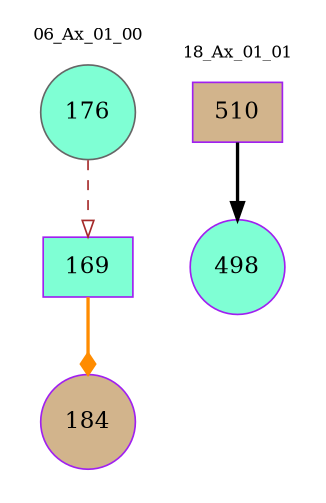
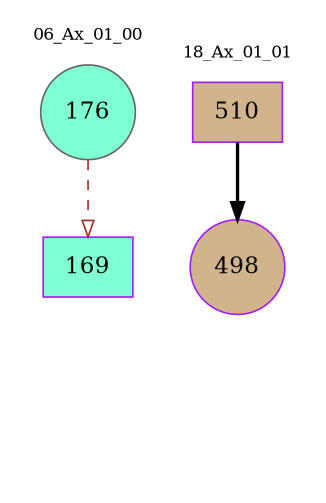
node "498": fillcolor aquamarine -> tan
node "184": removed
